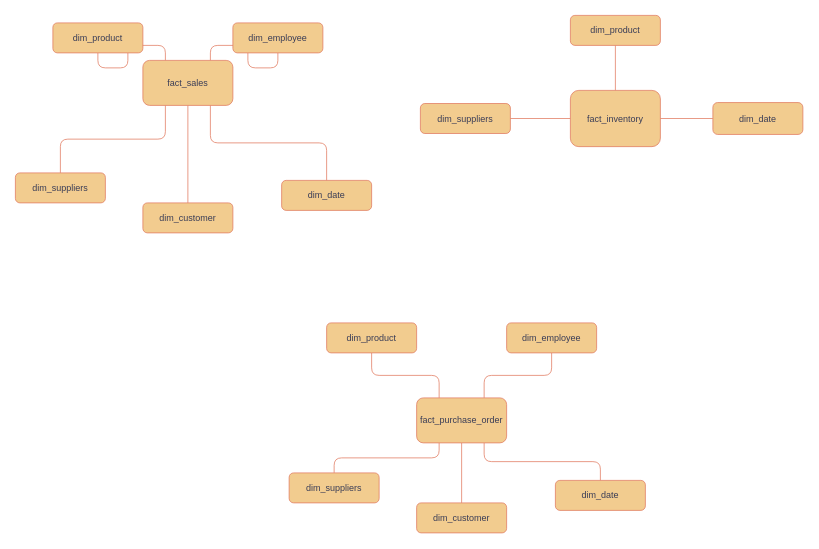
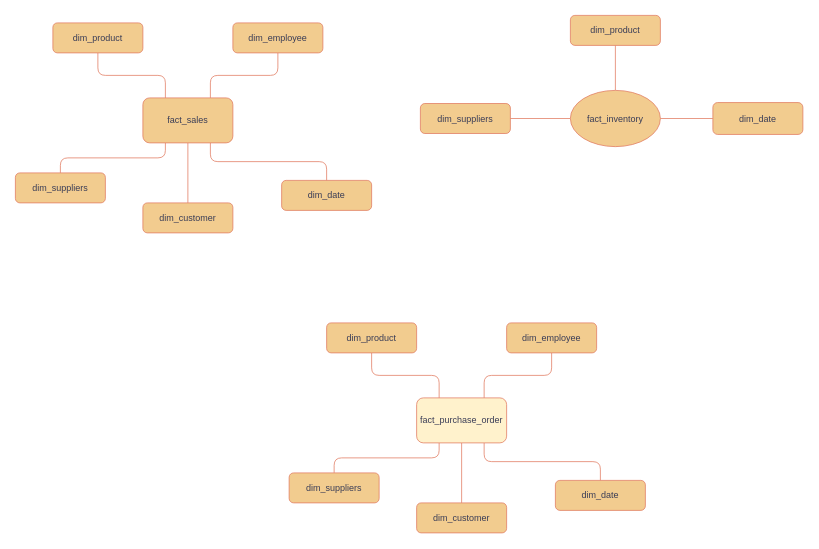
node "fact_sales": moved (188, 83) -> (188, 120)
node "fact_inventory": shape rounded rectangle -> ellipse
node "fact_purchase_order": fillcolor #f2cc8f -> #fff2cc
